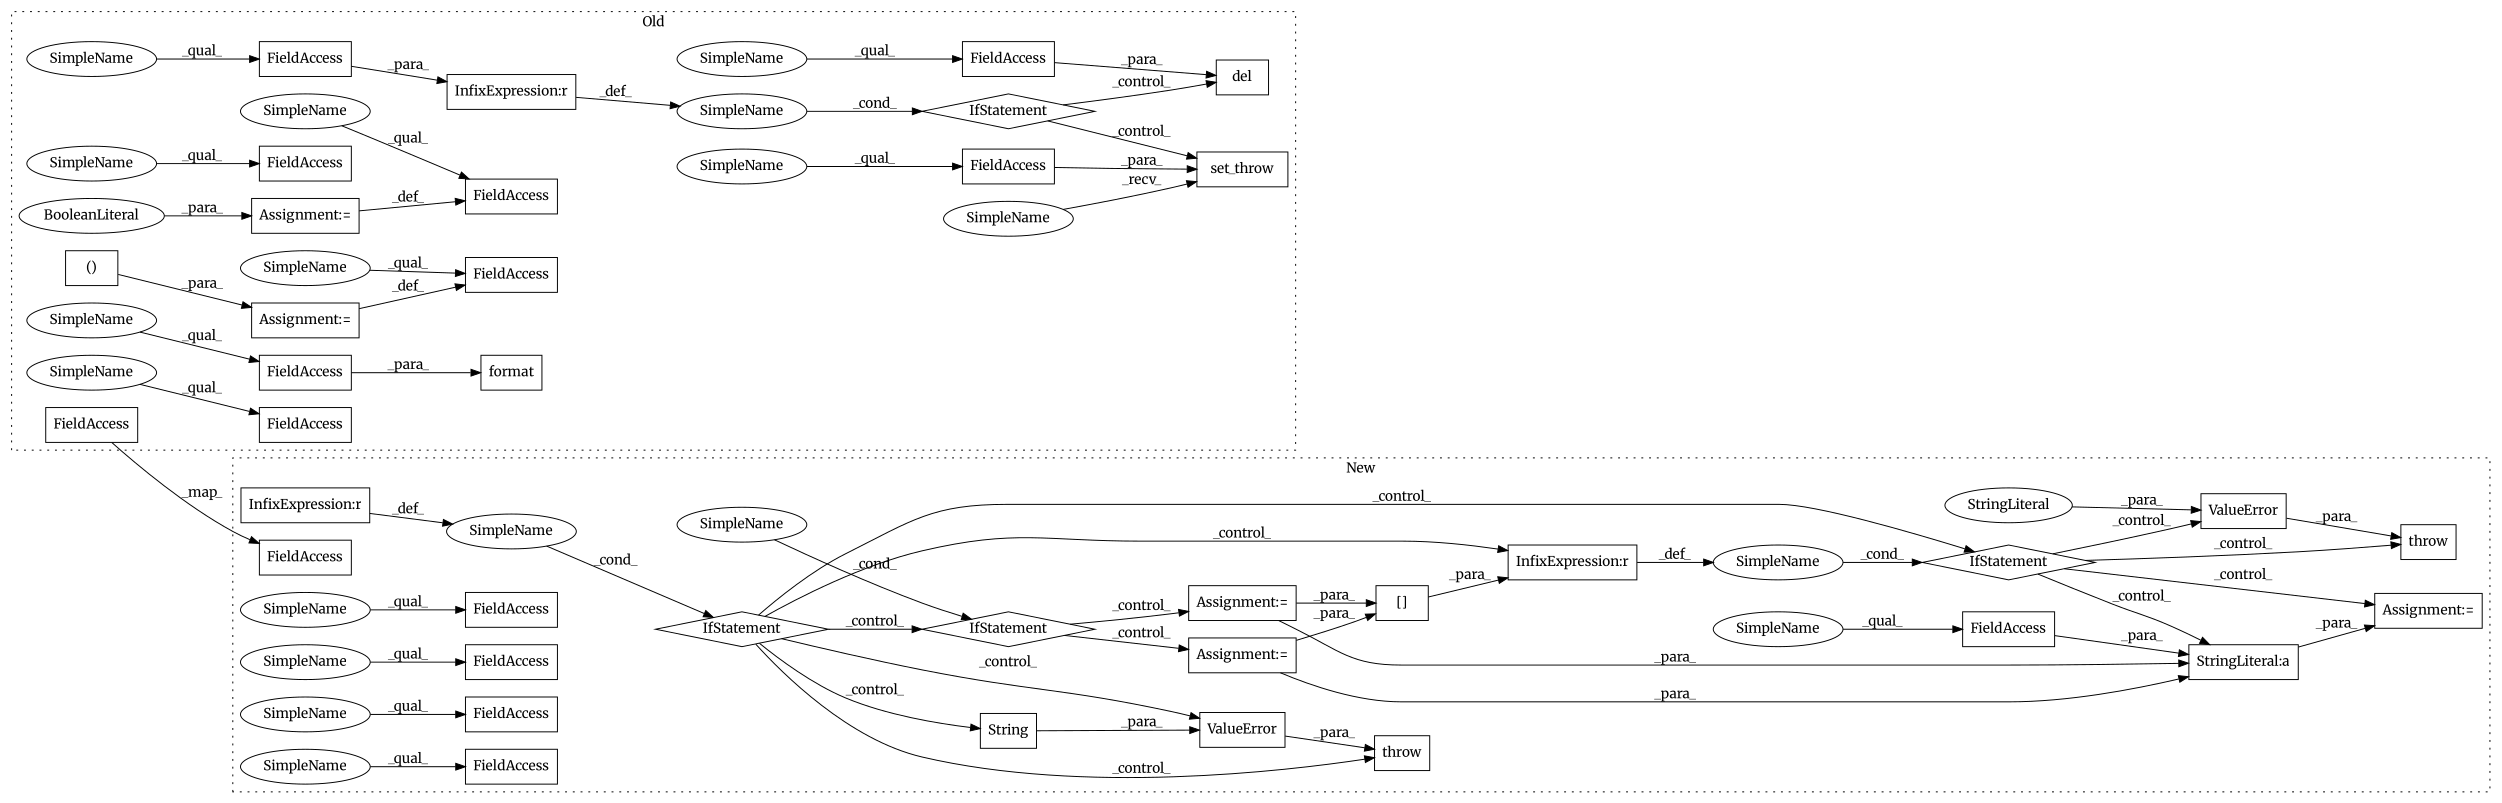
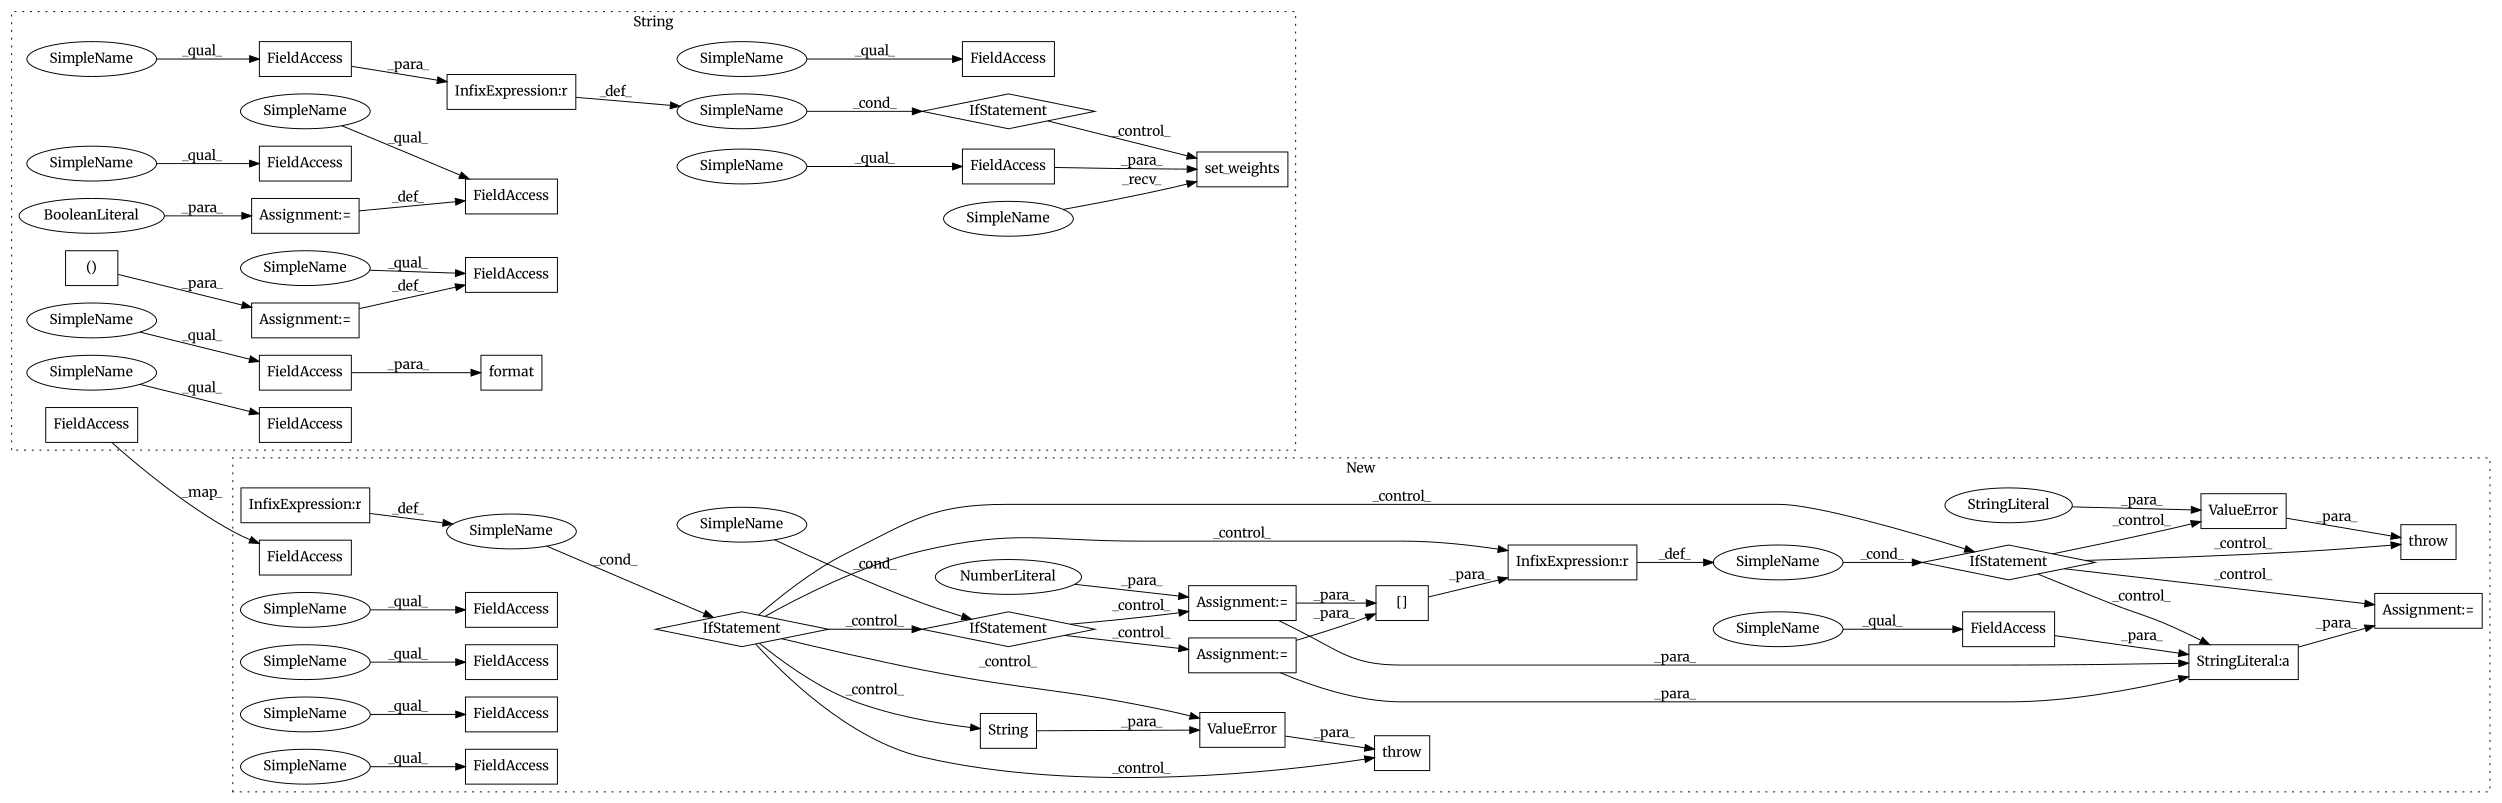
cluster "Old": label "Old" -> "String"
node "del": removed
node "set_throw": label "set_throw" -> "set_weights"
node "NumberLiteral": added
